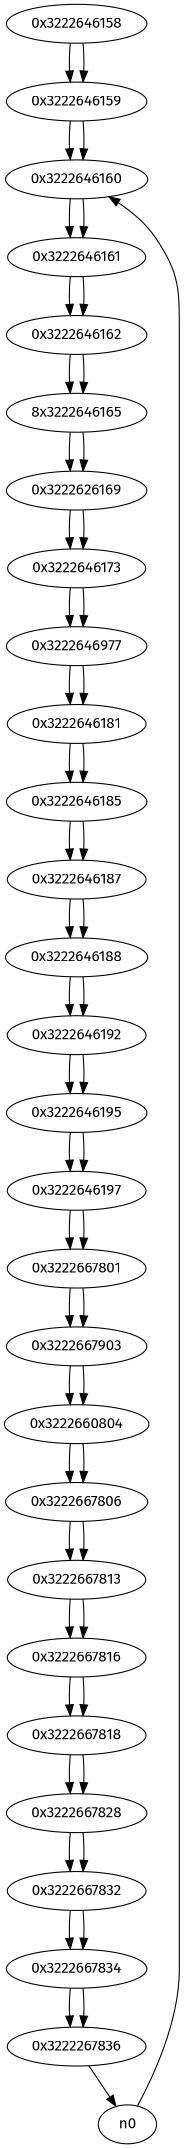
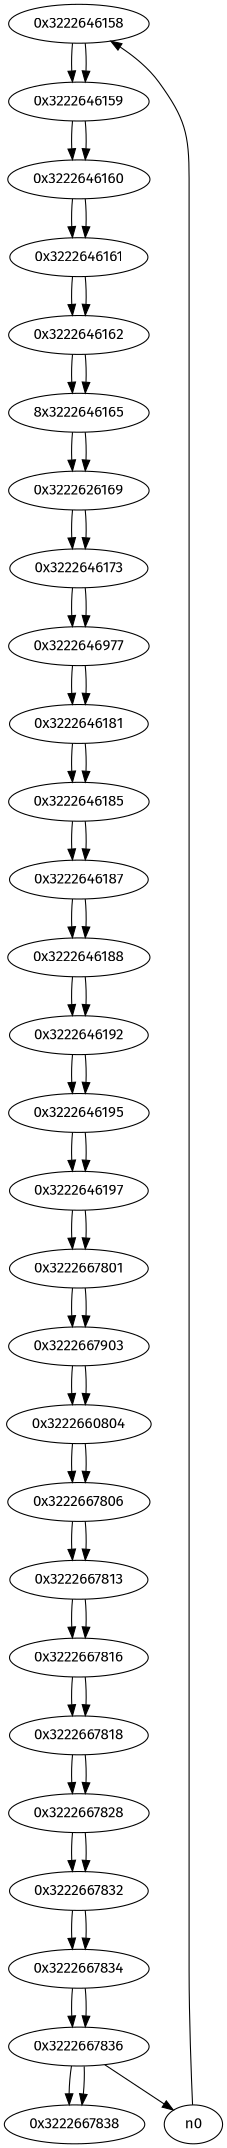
edge "n0" -> "0x3222646160": now "n0" -> "0x3222646158"
node "0x3222267836": label "0x3222267836" -> "0x3222667836"
node "0x3222667838": added
